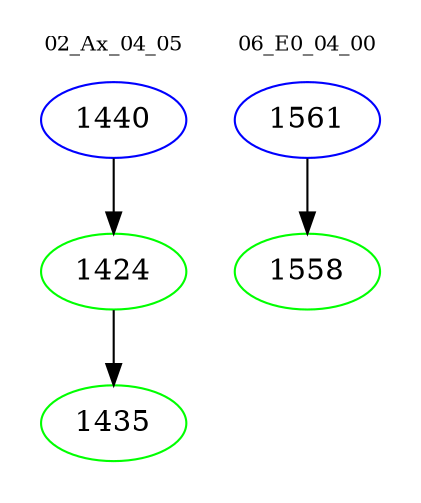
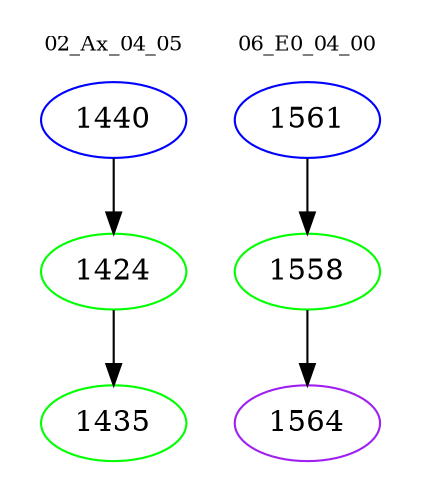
node "1564": added
